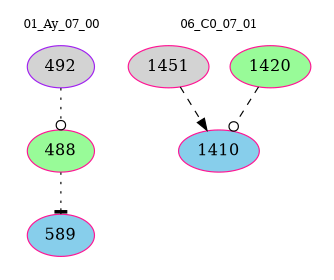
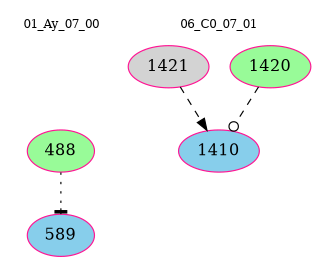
node "492": removed
node "1451": label "1451" -> "1421"
